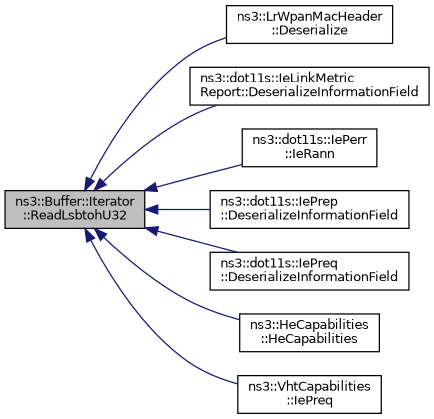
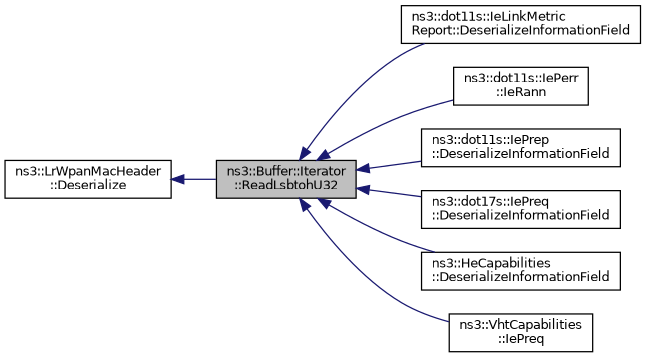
edge "ns3::LrWpanMacHeader ::Deserialize" -> "ns3::Buffer::Iterator ::ReadLsbtohU32": reversed
node "ns3::dot11s::IePreq ::DeserializeInformationField": label "ns3::dot11s::IePreq ::DeserializeInformationField" -> "ns3::dot17s::IePreq ::DeserializeInformationField"
node "ns3::HeCapabilities ::HeCapabilities": label "ns3::HeCapabilities ::HeCapabilities" -> "ns3::HeCapabilities ::DeserializeInformationField"
